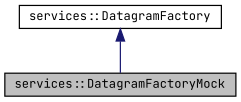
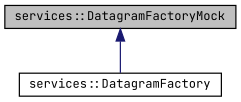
edge "services::DatagramFactoryMock" -> "services::DatagramFactory": reversed
